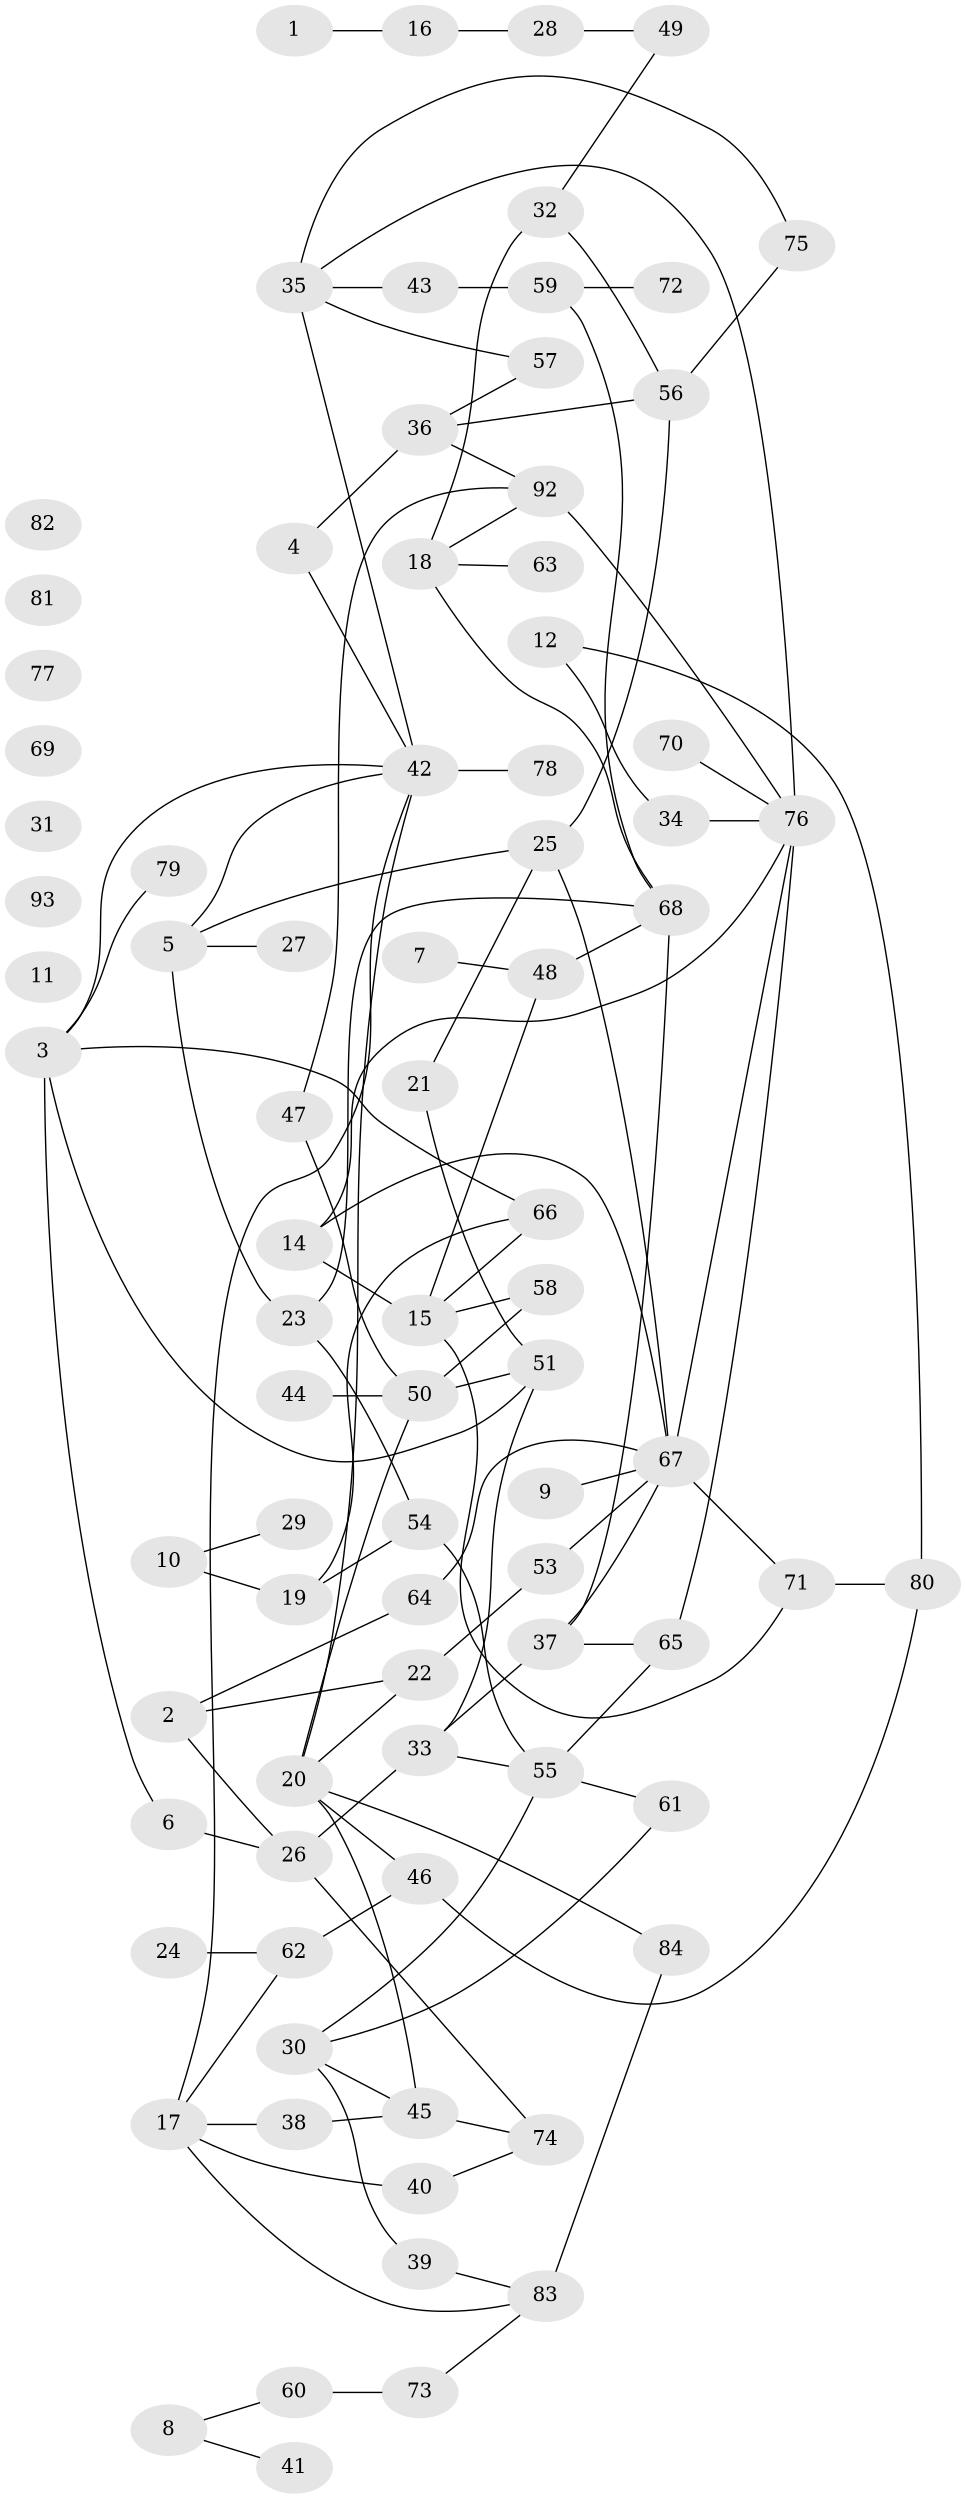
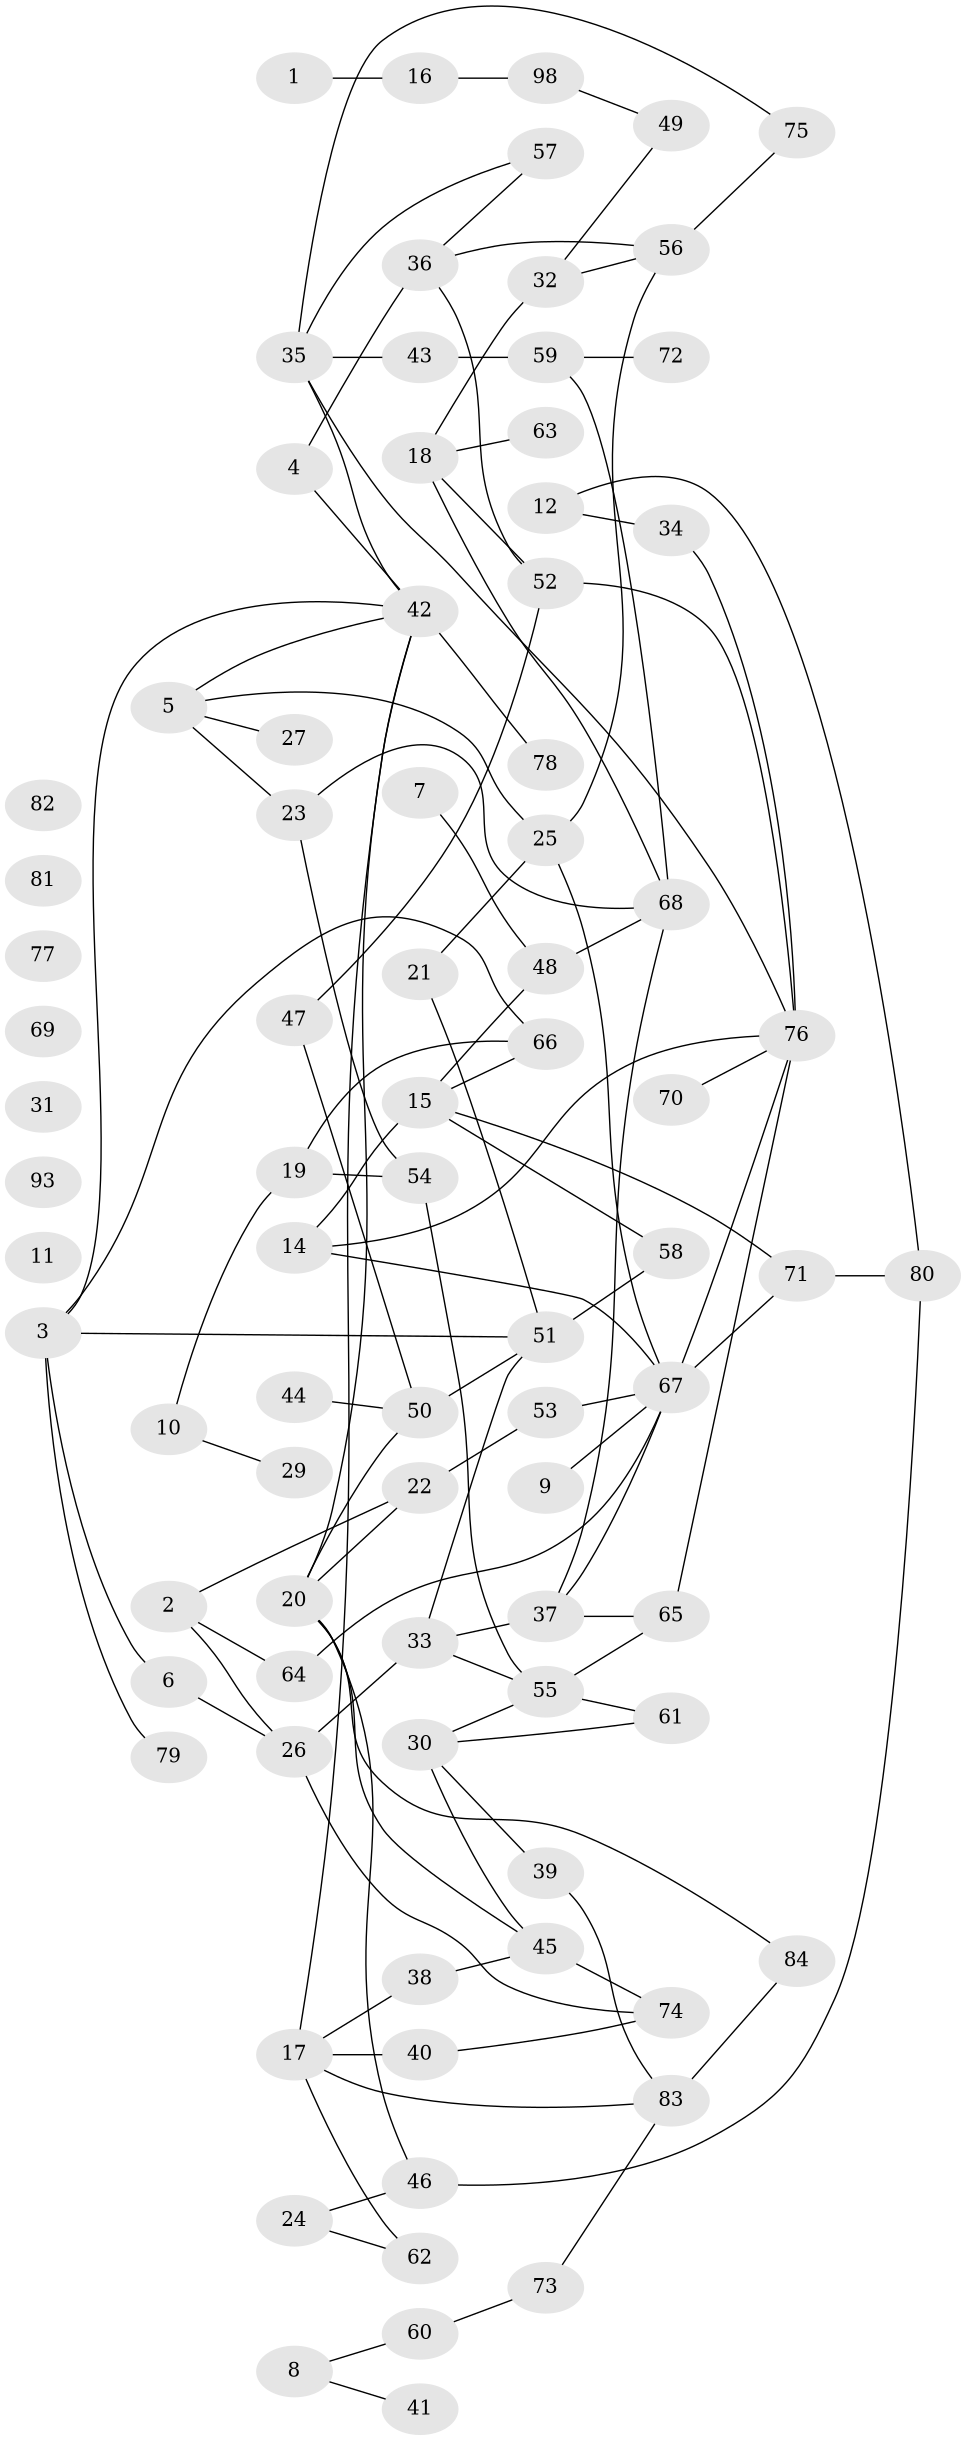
node "28": label "28" -> "98"
node "92": label "92" -> "52"
edge "58" -- "50": now "58" -- "51"
edge "46" -- "62": now "46" -- "24"
